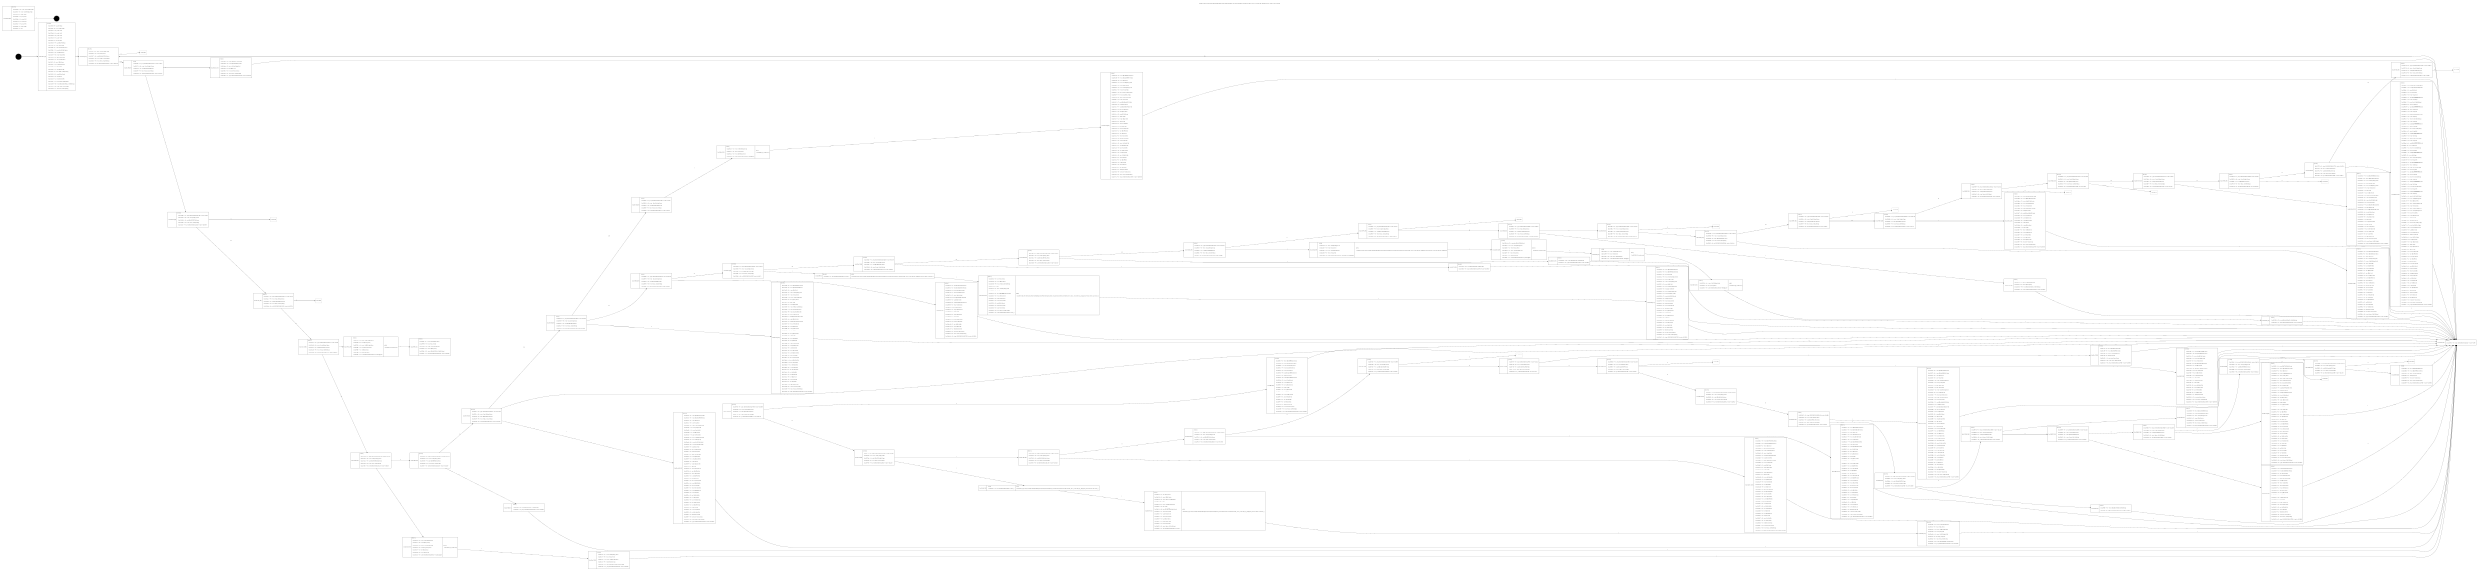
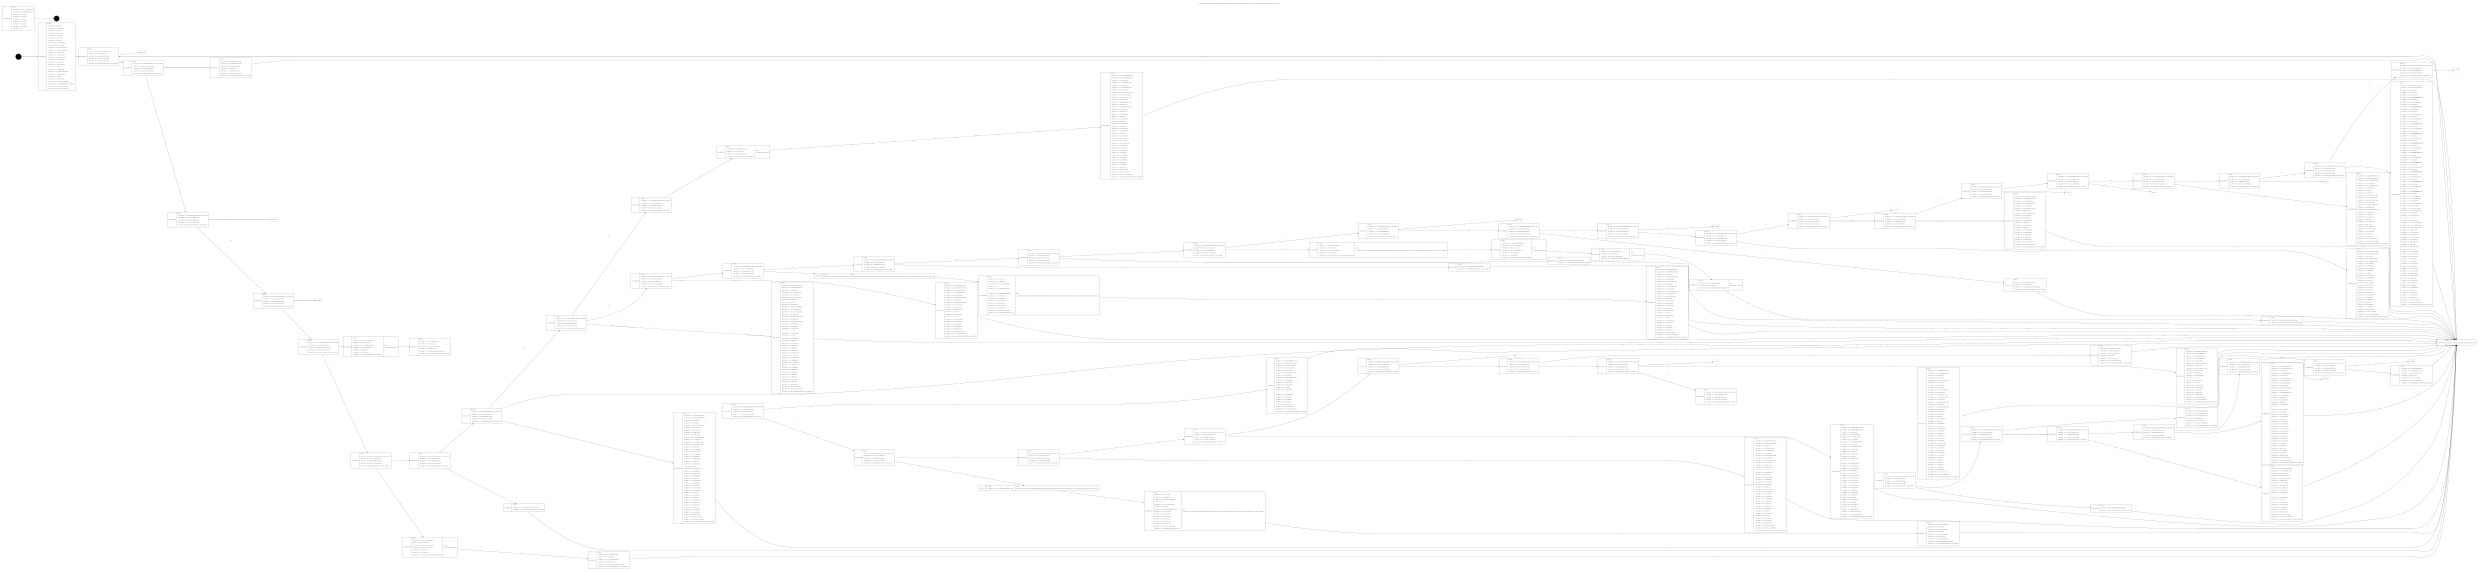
node "0x401843 [28]": removed
